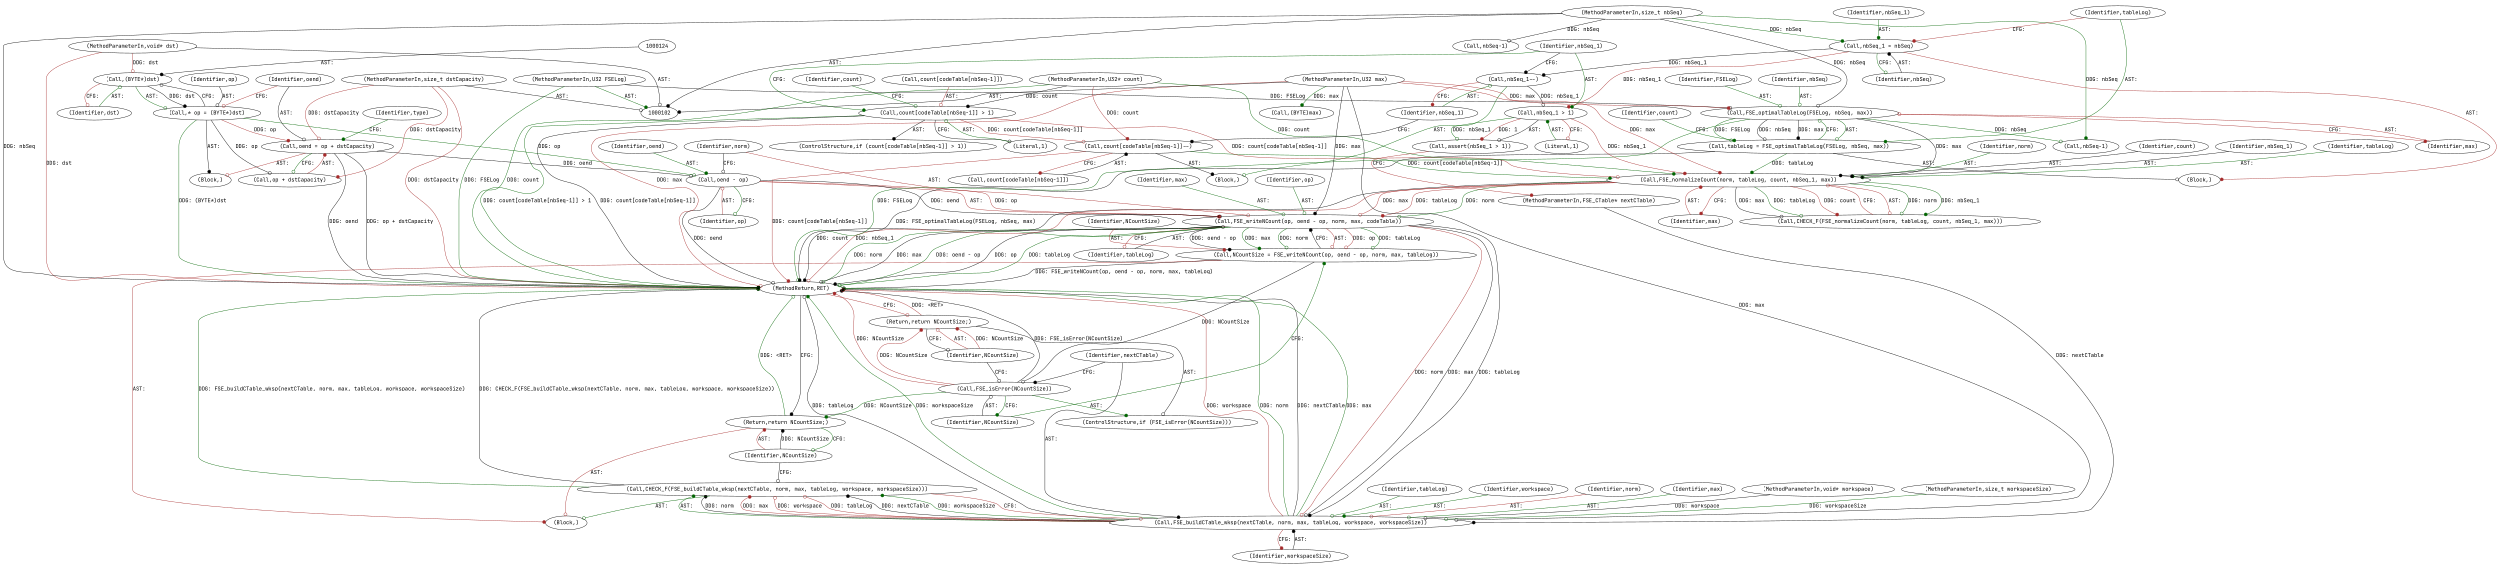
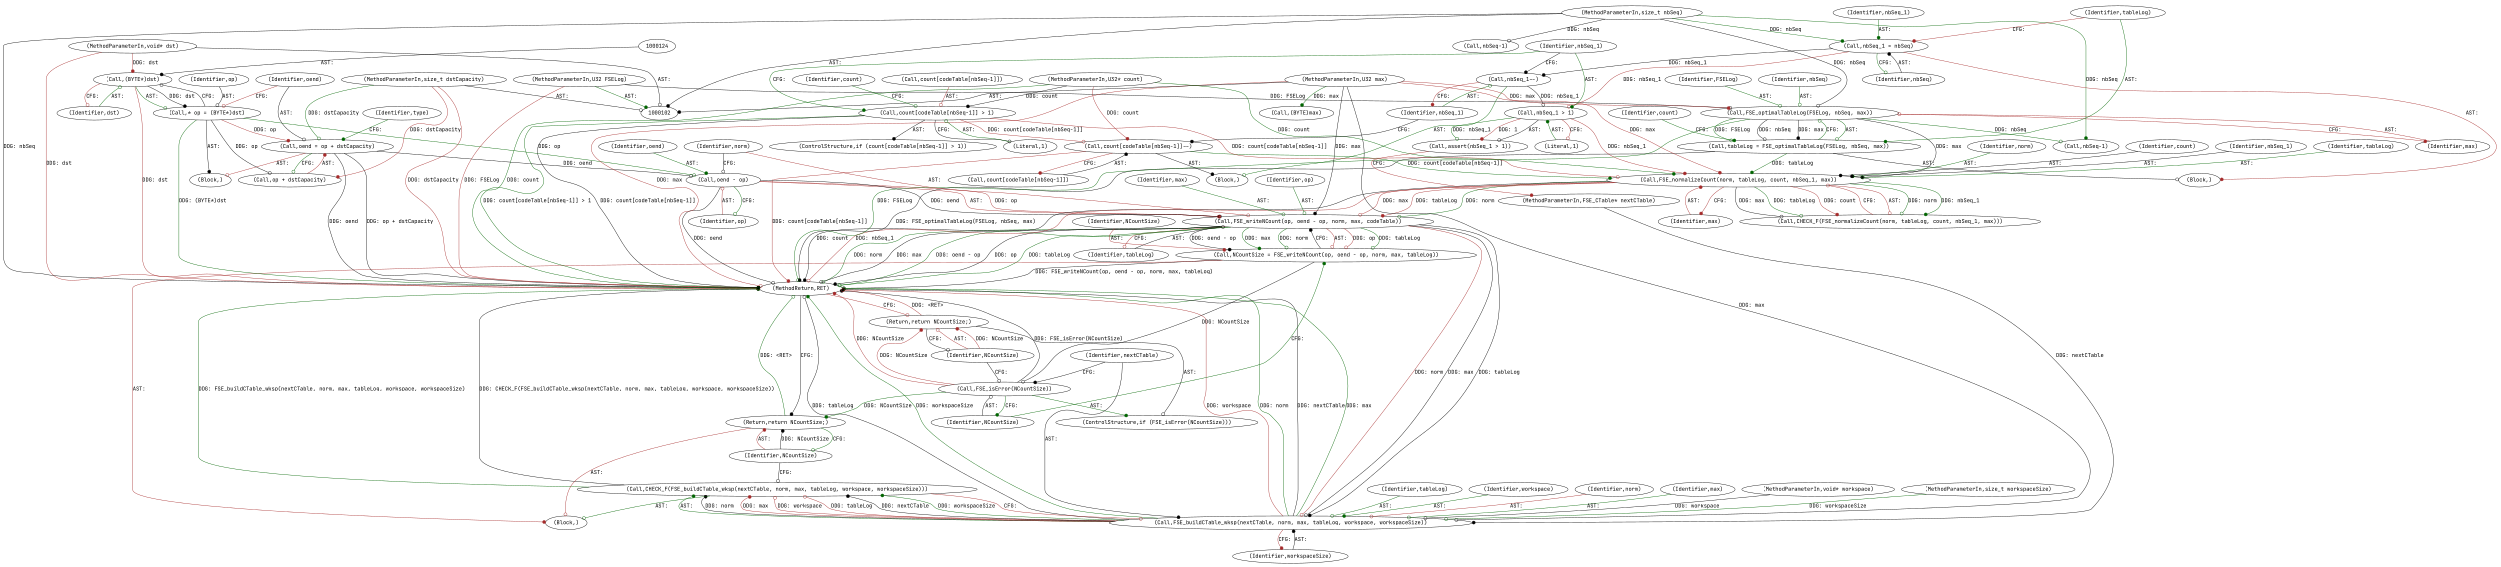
edge "(MethodParameterIn,void* dst)" -> "(Call,(BYTE*)dst)": arrowhead odot -> dot
edge "(Call,nbSeq_1 = nbSeq)" -> "(Call,nbSeq_1 > 1)": arrowhead dot -> odot
edge "(MethodParameterIn,size_t dstCapacity)" -> "(Call,oend = op + dstCapacity)": color brown -> darkgreen
edge "(MethodParameterIn,U32 FSELog)" -> "(MethodReturn,RET)": color darkgreen -> brown
edge "(Call,(BYTE*)dst)" -> "(MethodReturn,RET)": added, label "DDG: dst"
